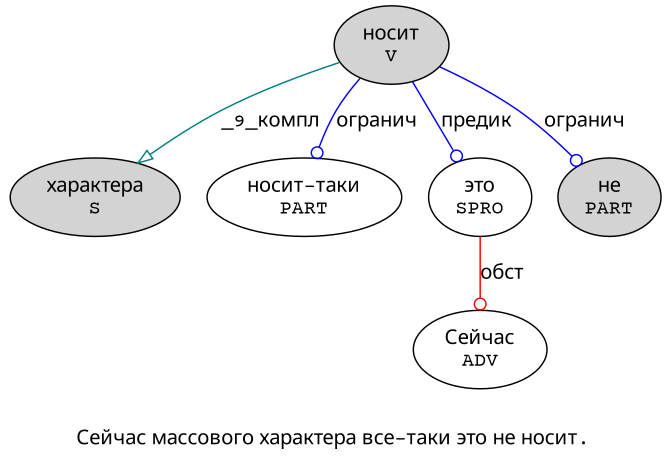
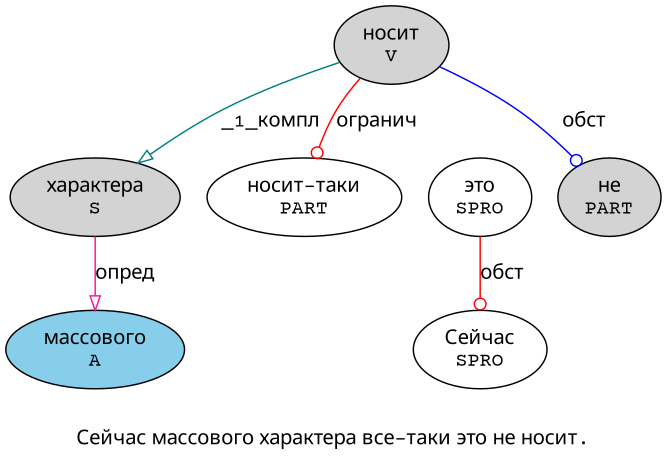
edge "носит V" -> "носит-таки PART": color blue -> red
edge "носит V" -> "это SPRO": removed, label "предик"
edge "носит V" -> "характера S": label "_9_компл" -> "_1_компл"
edge "носит V" -> "не PART": label "огранич" -> "обст"
node "массового A": added
node "Сейчас ADV": label "Сейчас ADV" -> "Сейчас SPRO"
